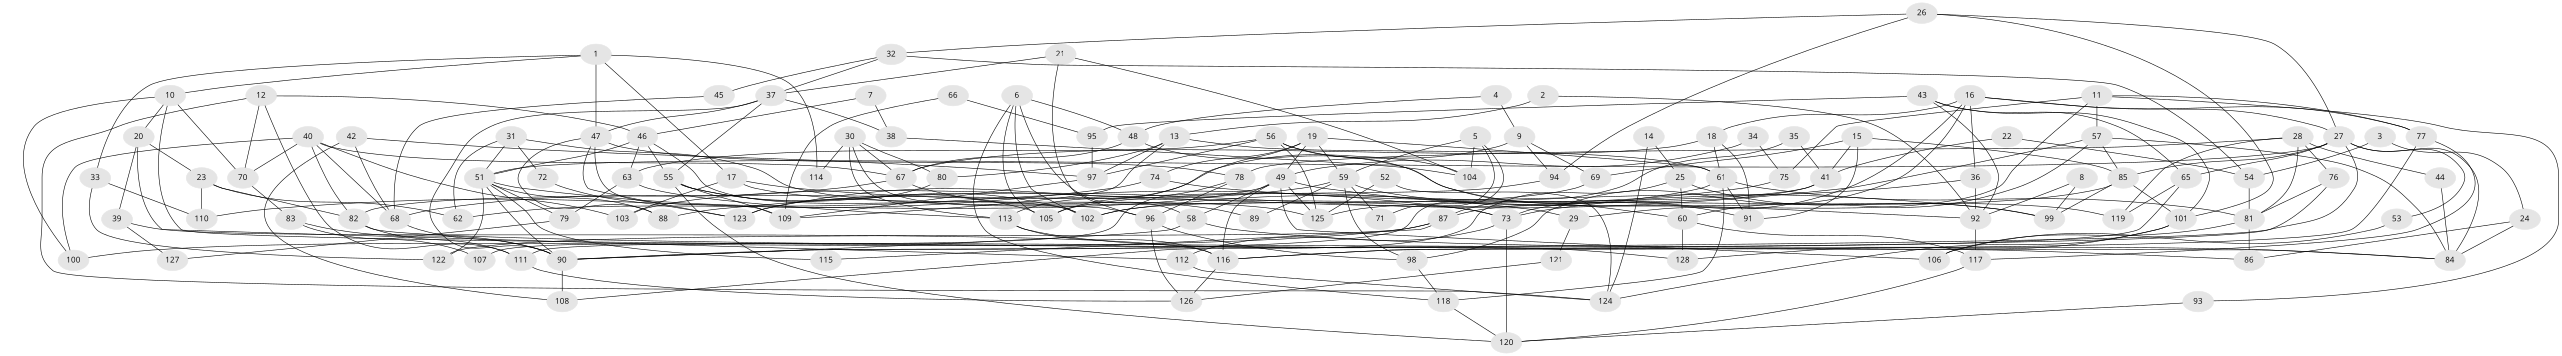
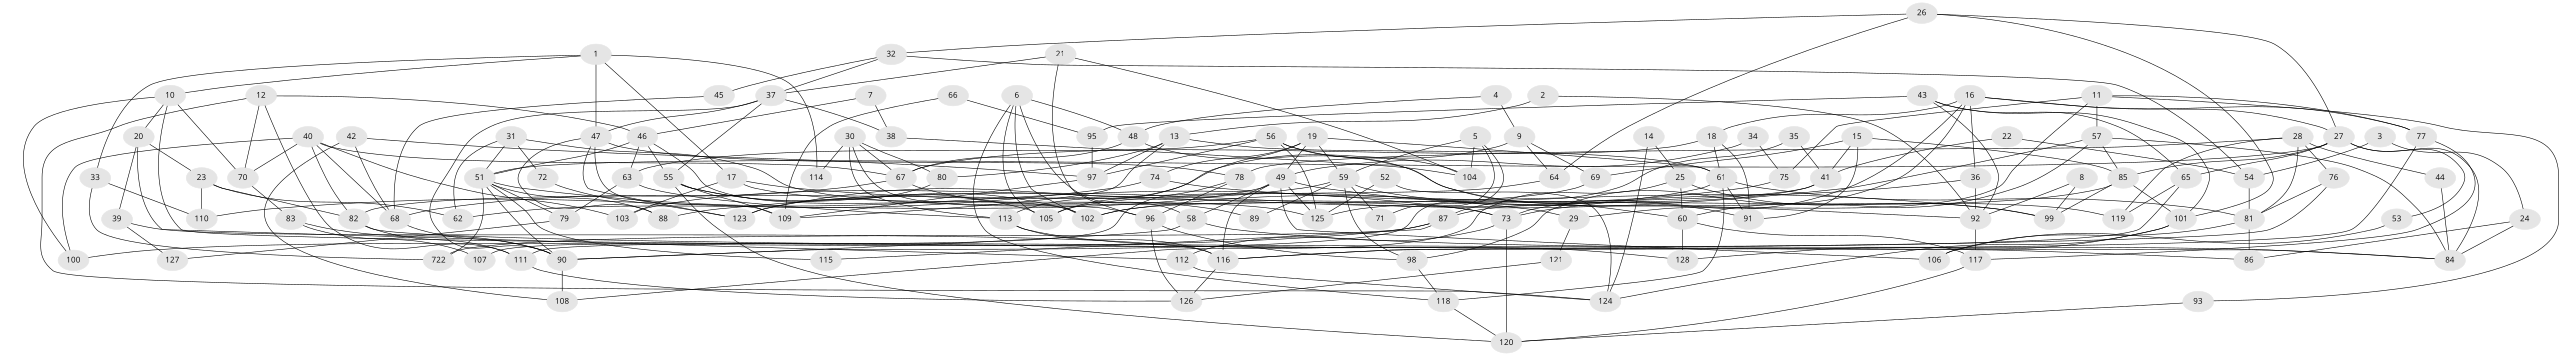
node "94": label "94" -> "64"
edge "27" -- "90": removed
node "122": label "122" -> "722"
